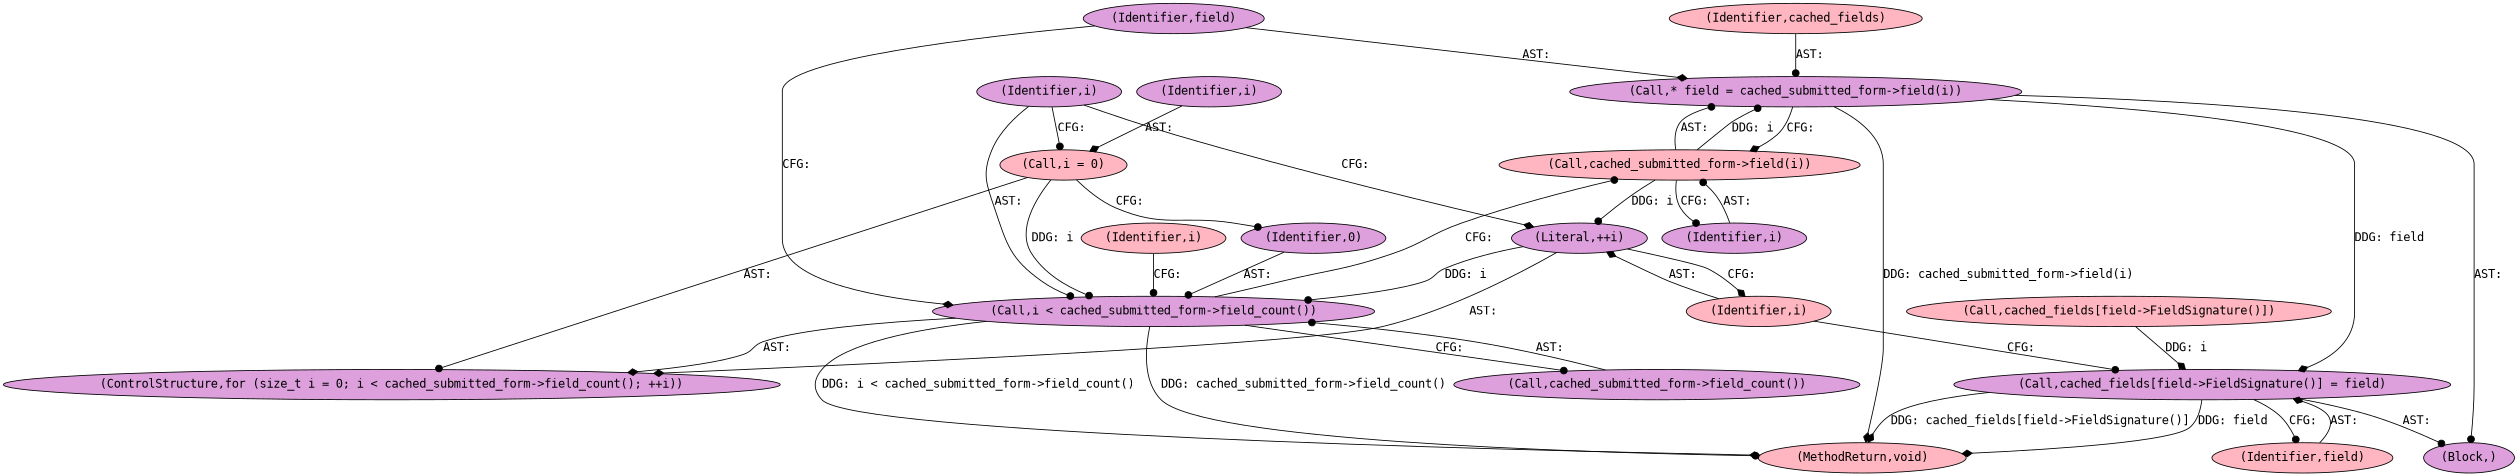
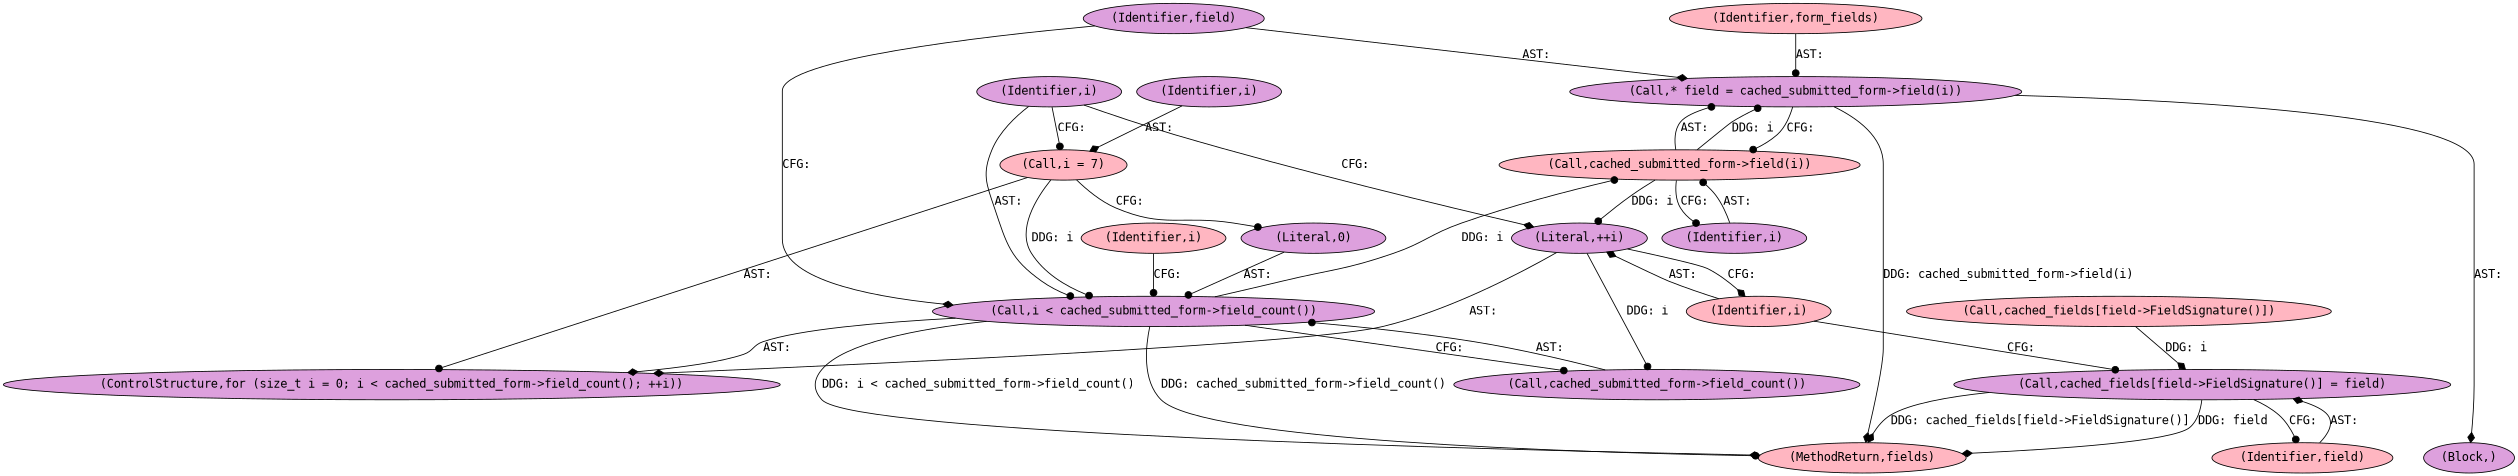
node "(Identifier,cached_fields)": label "(Identifier,cached_fields)" -> "(Identifier,form_fields)"
edge "(Call,* field = cached_submitted_form->field(i))" -> "(Block,)": arrowhead dot -> diamond
edge "(Call,* field = cached_submitted_form->field(i))" -> "(Call,cached_fields[field->FieldSignature()] = field)": removed, label "DDG: field"
edge "(Call,* field = cached_submitted_form->field(i))" -> "(Call,cached_submitted_form->field(i))": arrowhead diamond -> dot
node "(Call,i = 0)": label "(Call,i = 0)" -> "(Call,i = 7)"
node "(Identifier,0)": label "(Identifier,0)" -> "(Literal,0)"
edge "(Call,i < cached_submitted_form->field_count())" -> "(Call,cached_submitted_form->field(i))": label "CFG: " -> "DDG: i"
edge "(Literal,++i)" -> "(Call,i < cached_submitted_form->field_count())": now "(Literal,++i)" -> "(Call,cached_submitted_form->field_count())"
edge "(Call,cached_fields[field->FieldSignature()] = field)" -> "(Block,)": removed, label "AST:"
node "(MethodReturn,void)": label "(MethodReturn,void)" -> "(MethodReturn,fields)"
